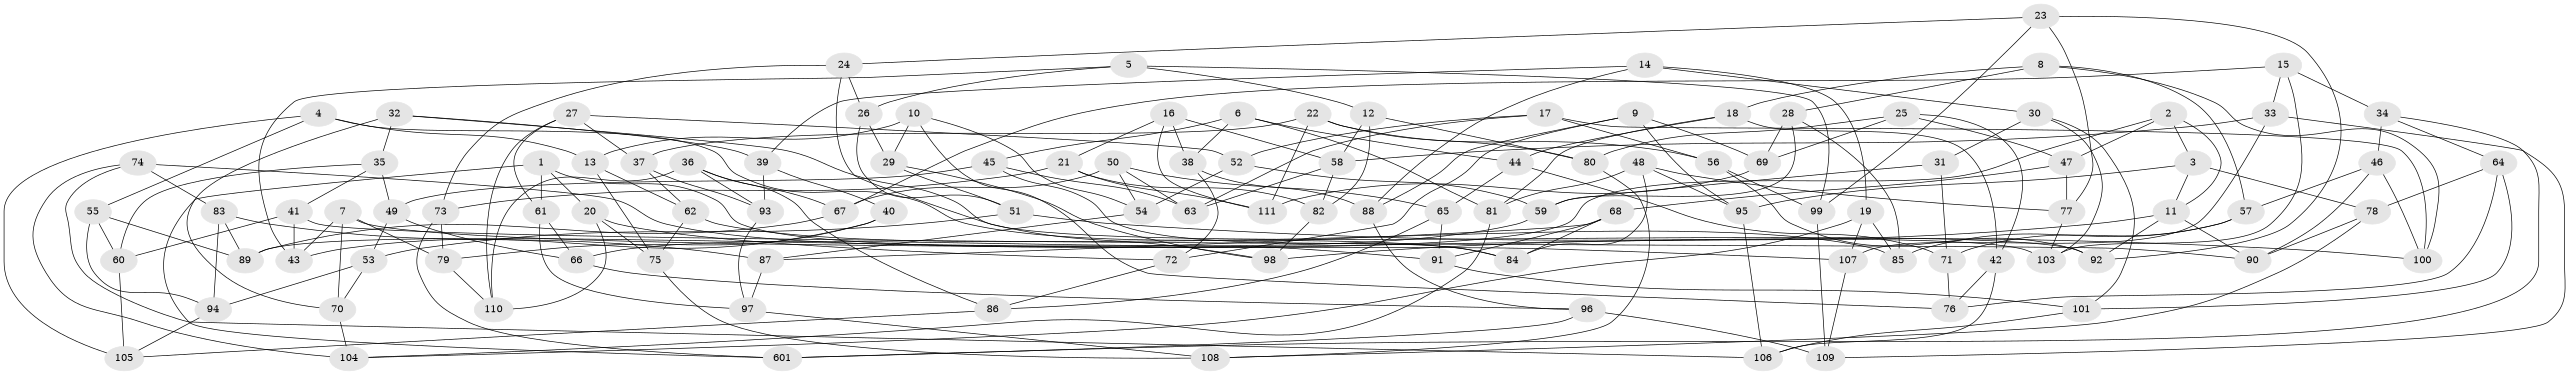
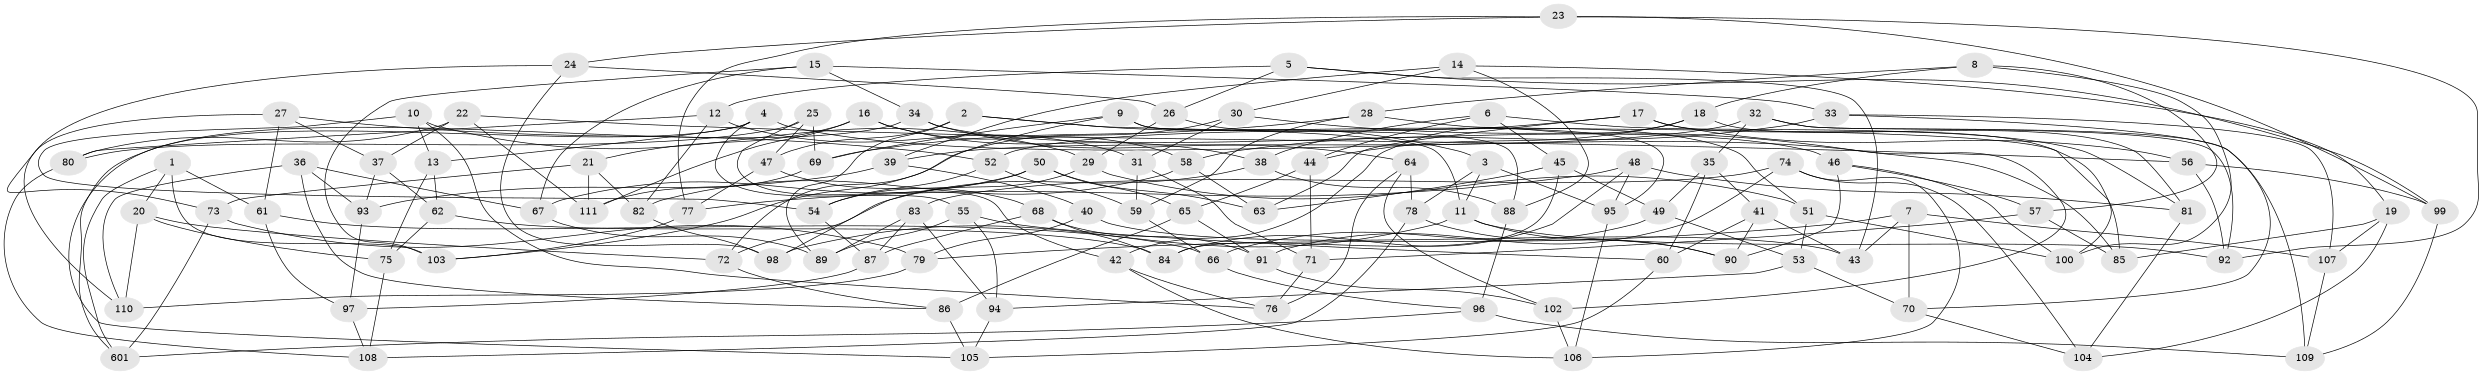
edge "12" -- "58": now "12" -- "31"
node "101": label "101" -> "102"
